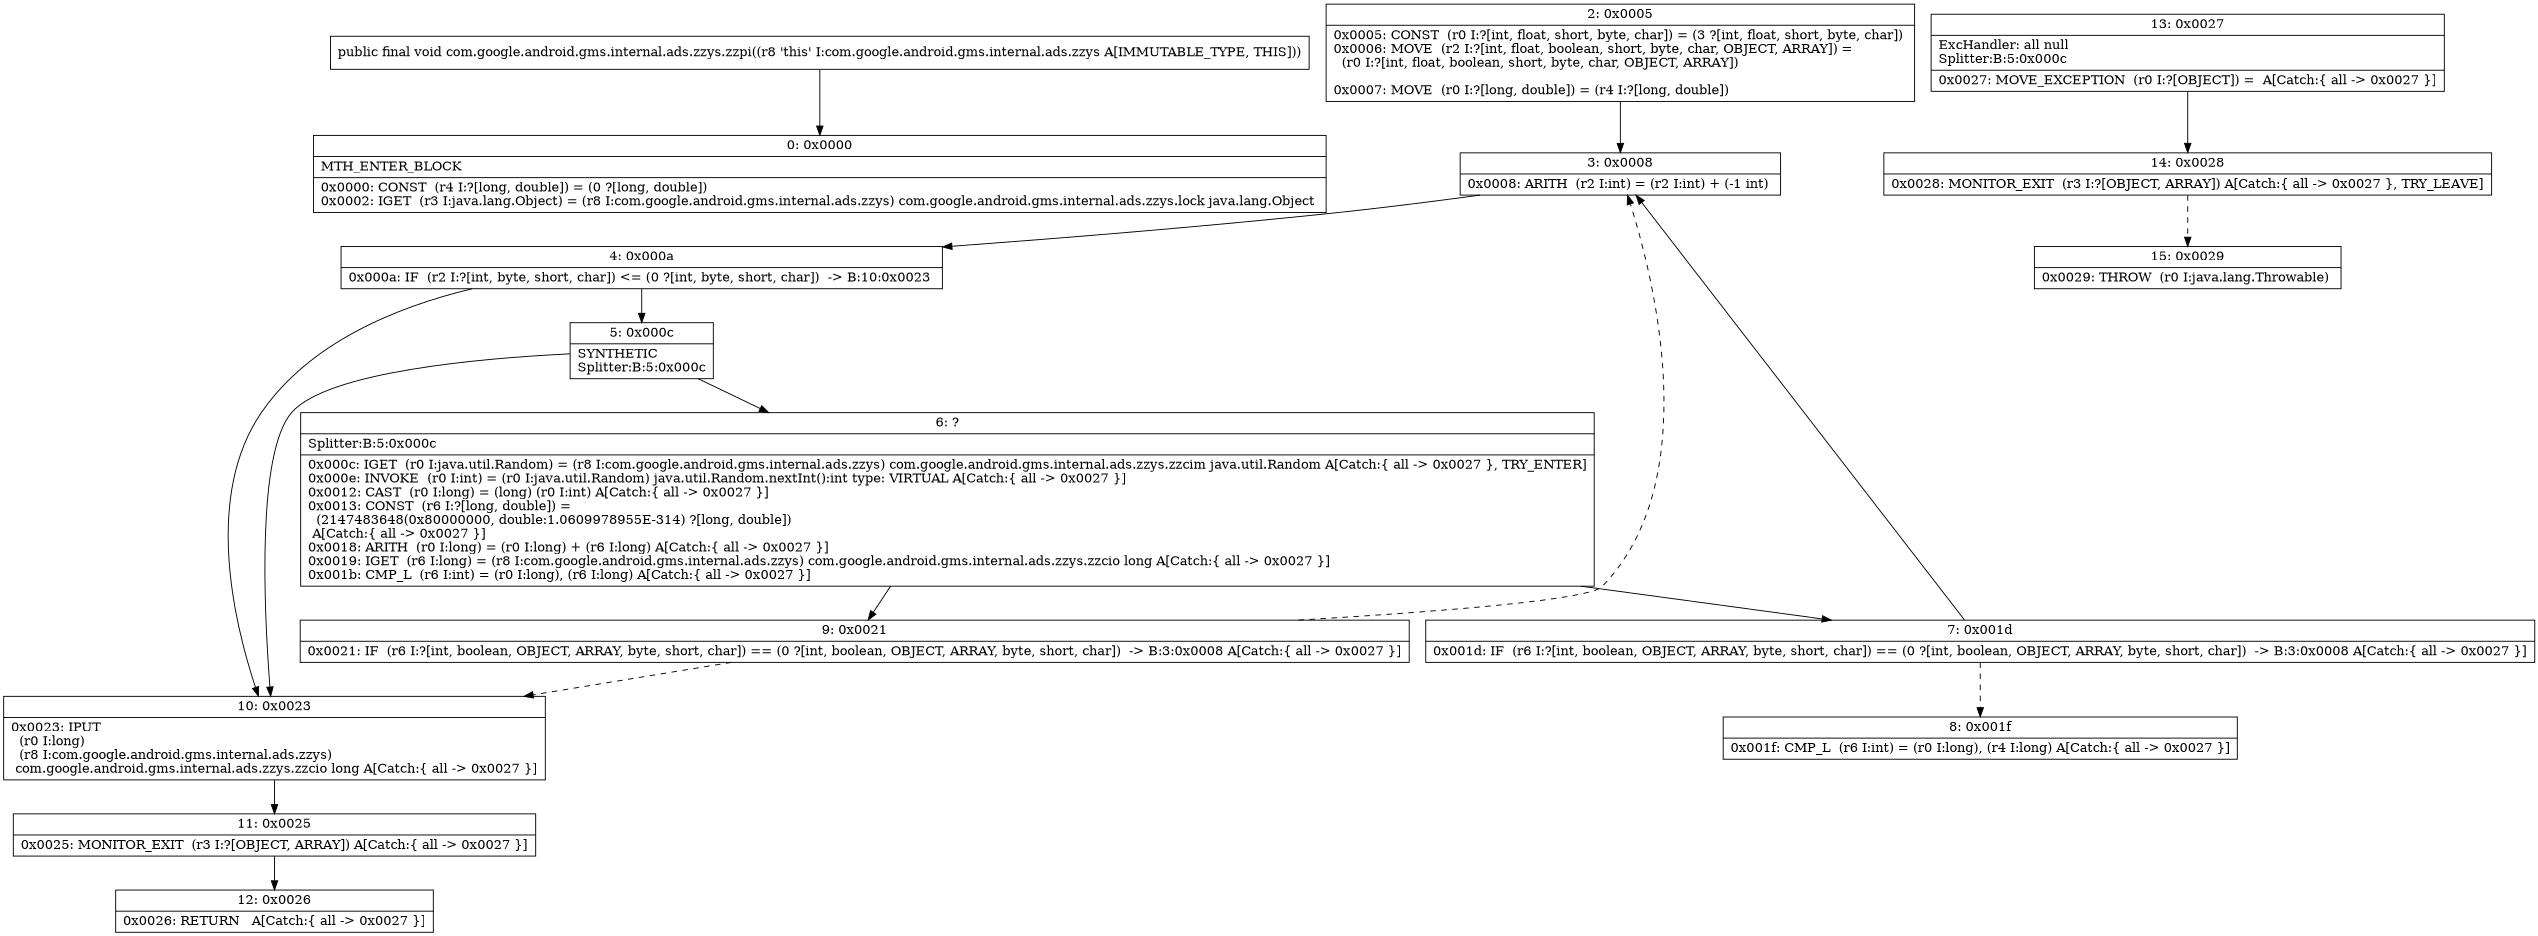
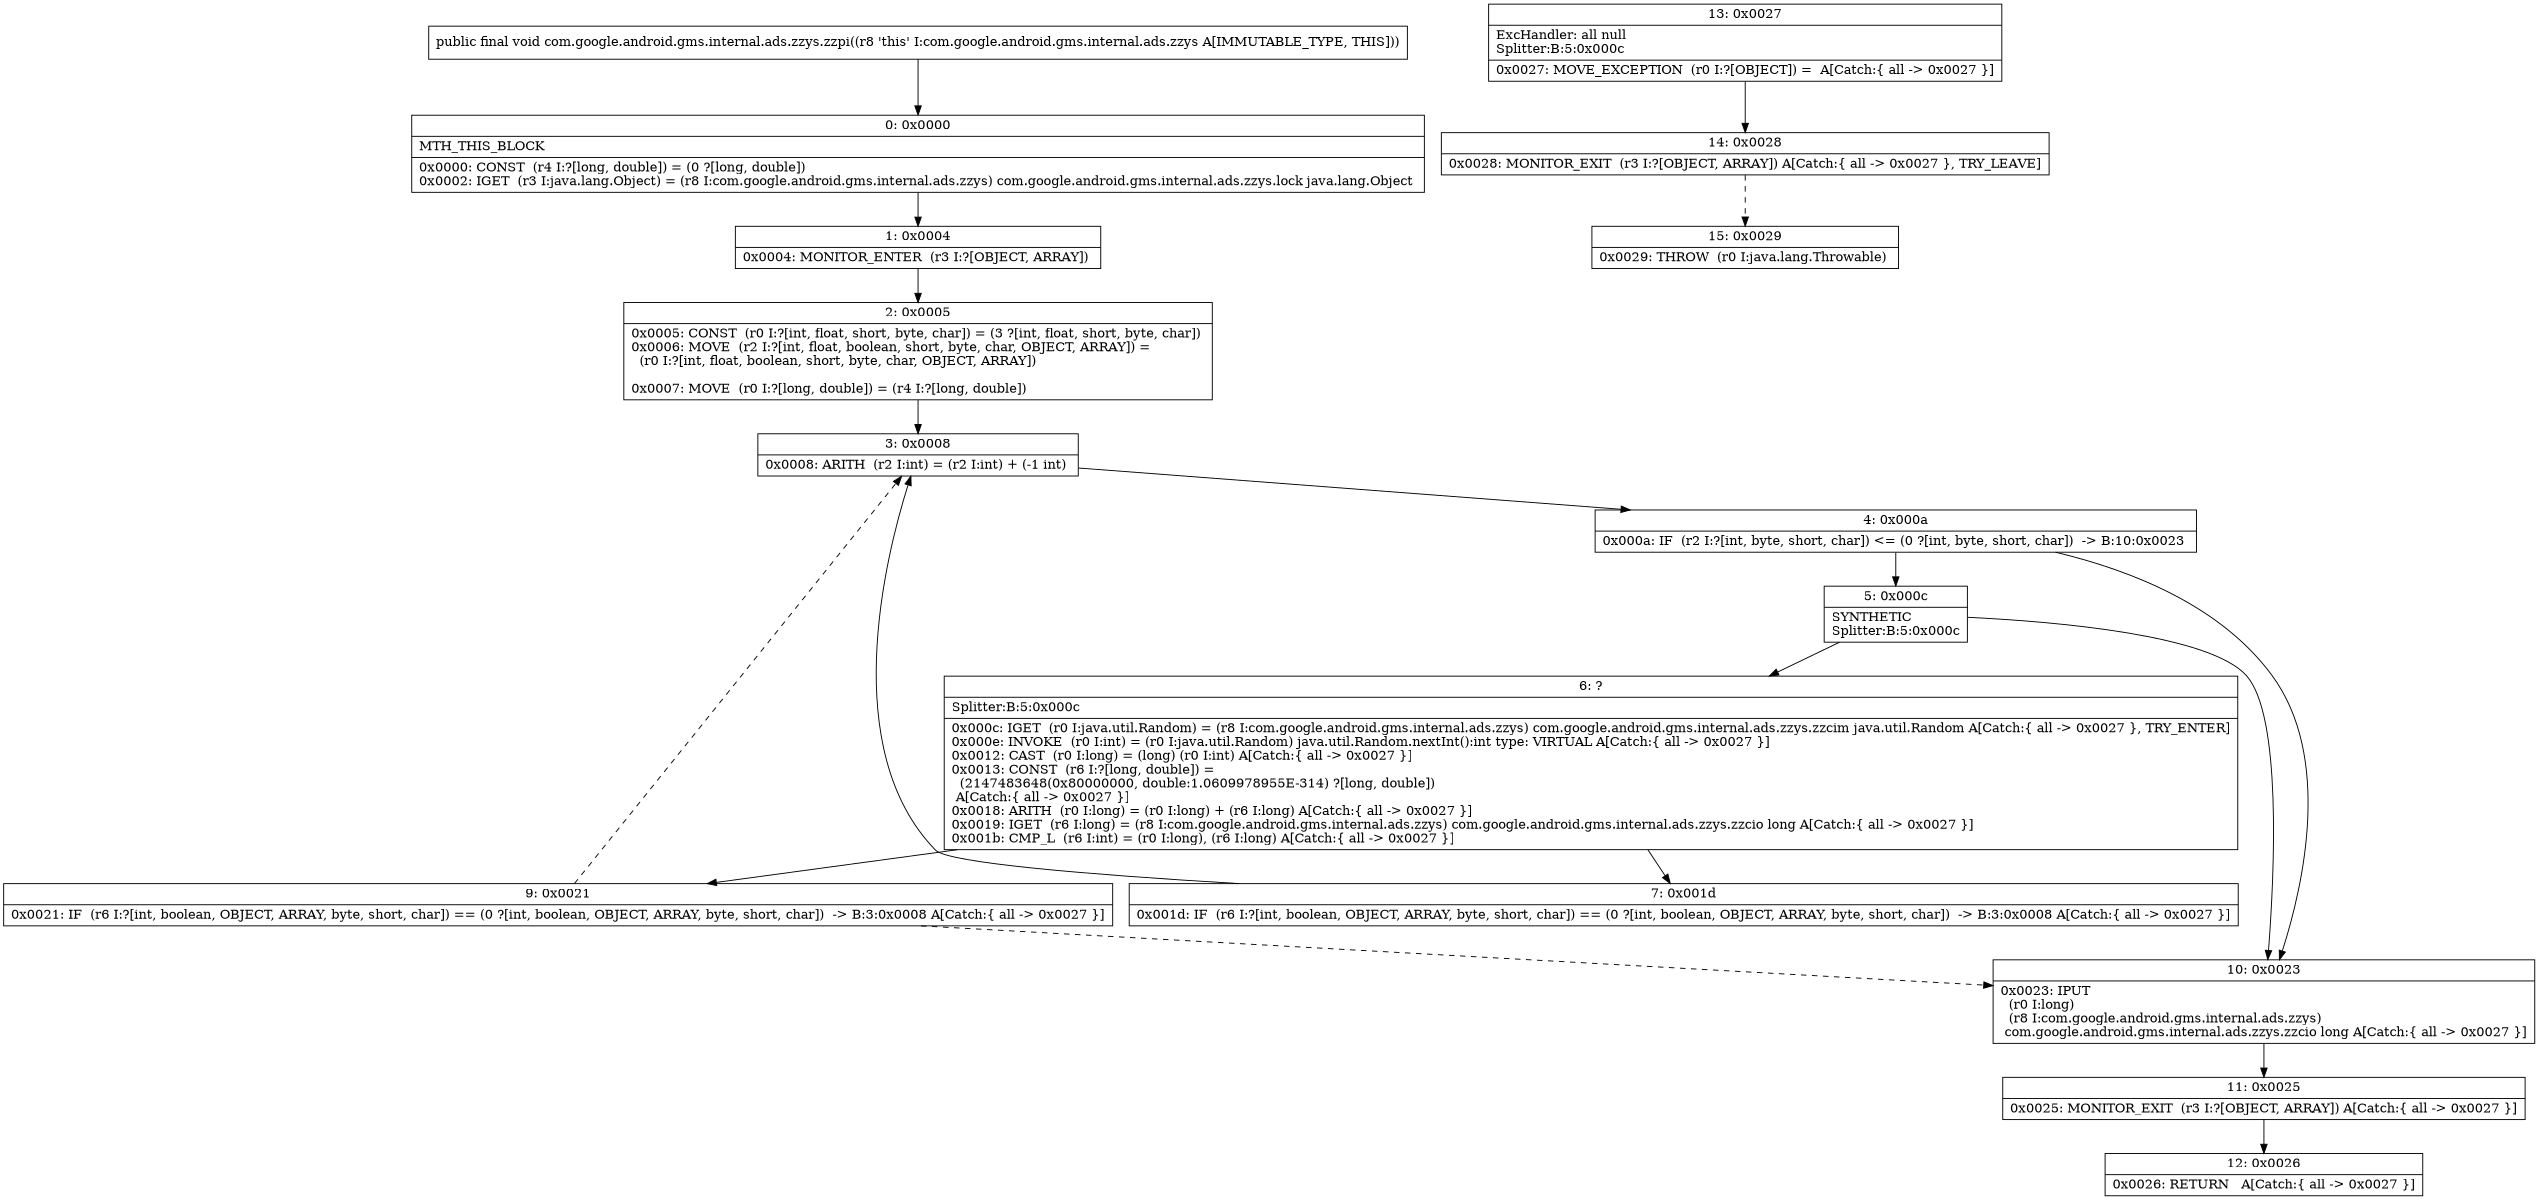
node "0: 0x0000": text "MTH_ENTER_BLOCK" -> "MTH_THIS_BLOCK"
node "1: 0x0004": added
node "8: 0x001f": removed
